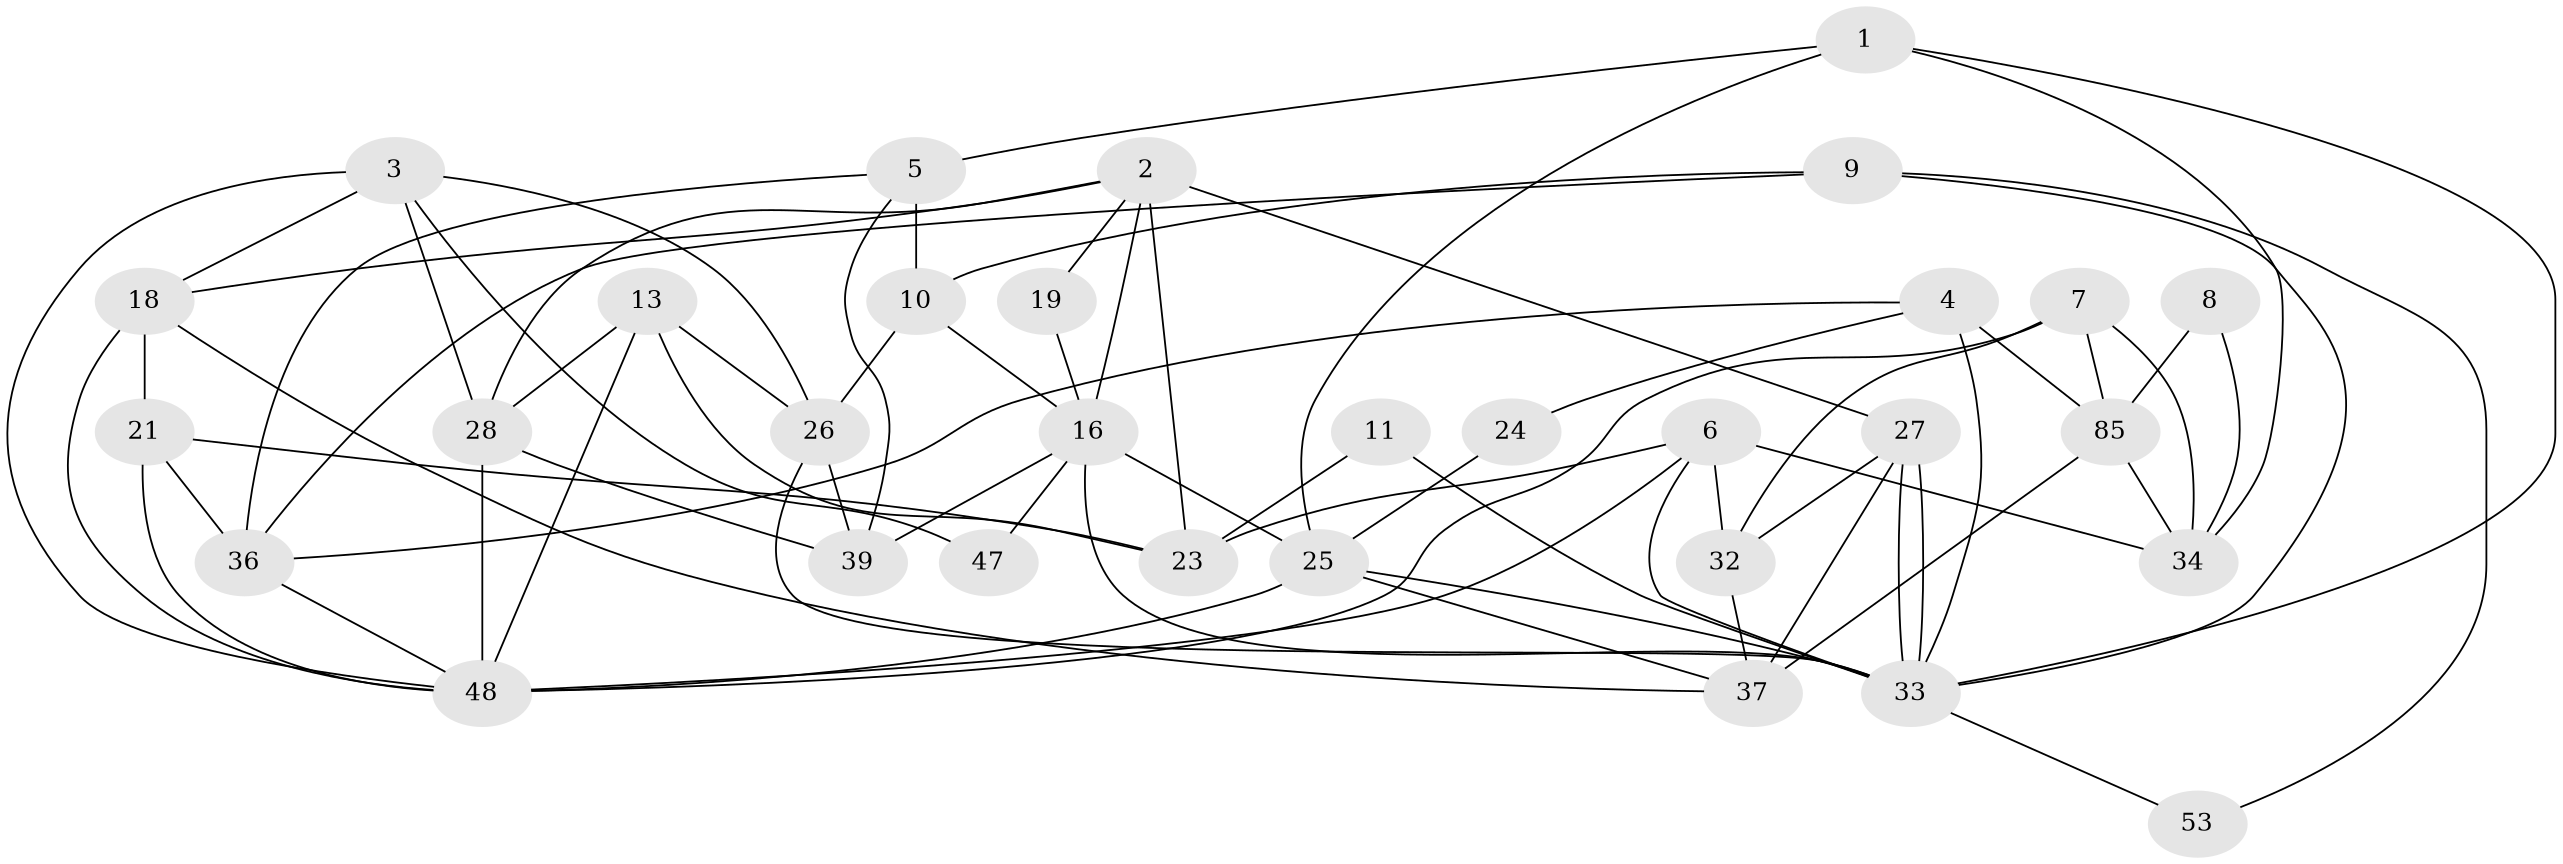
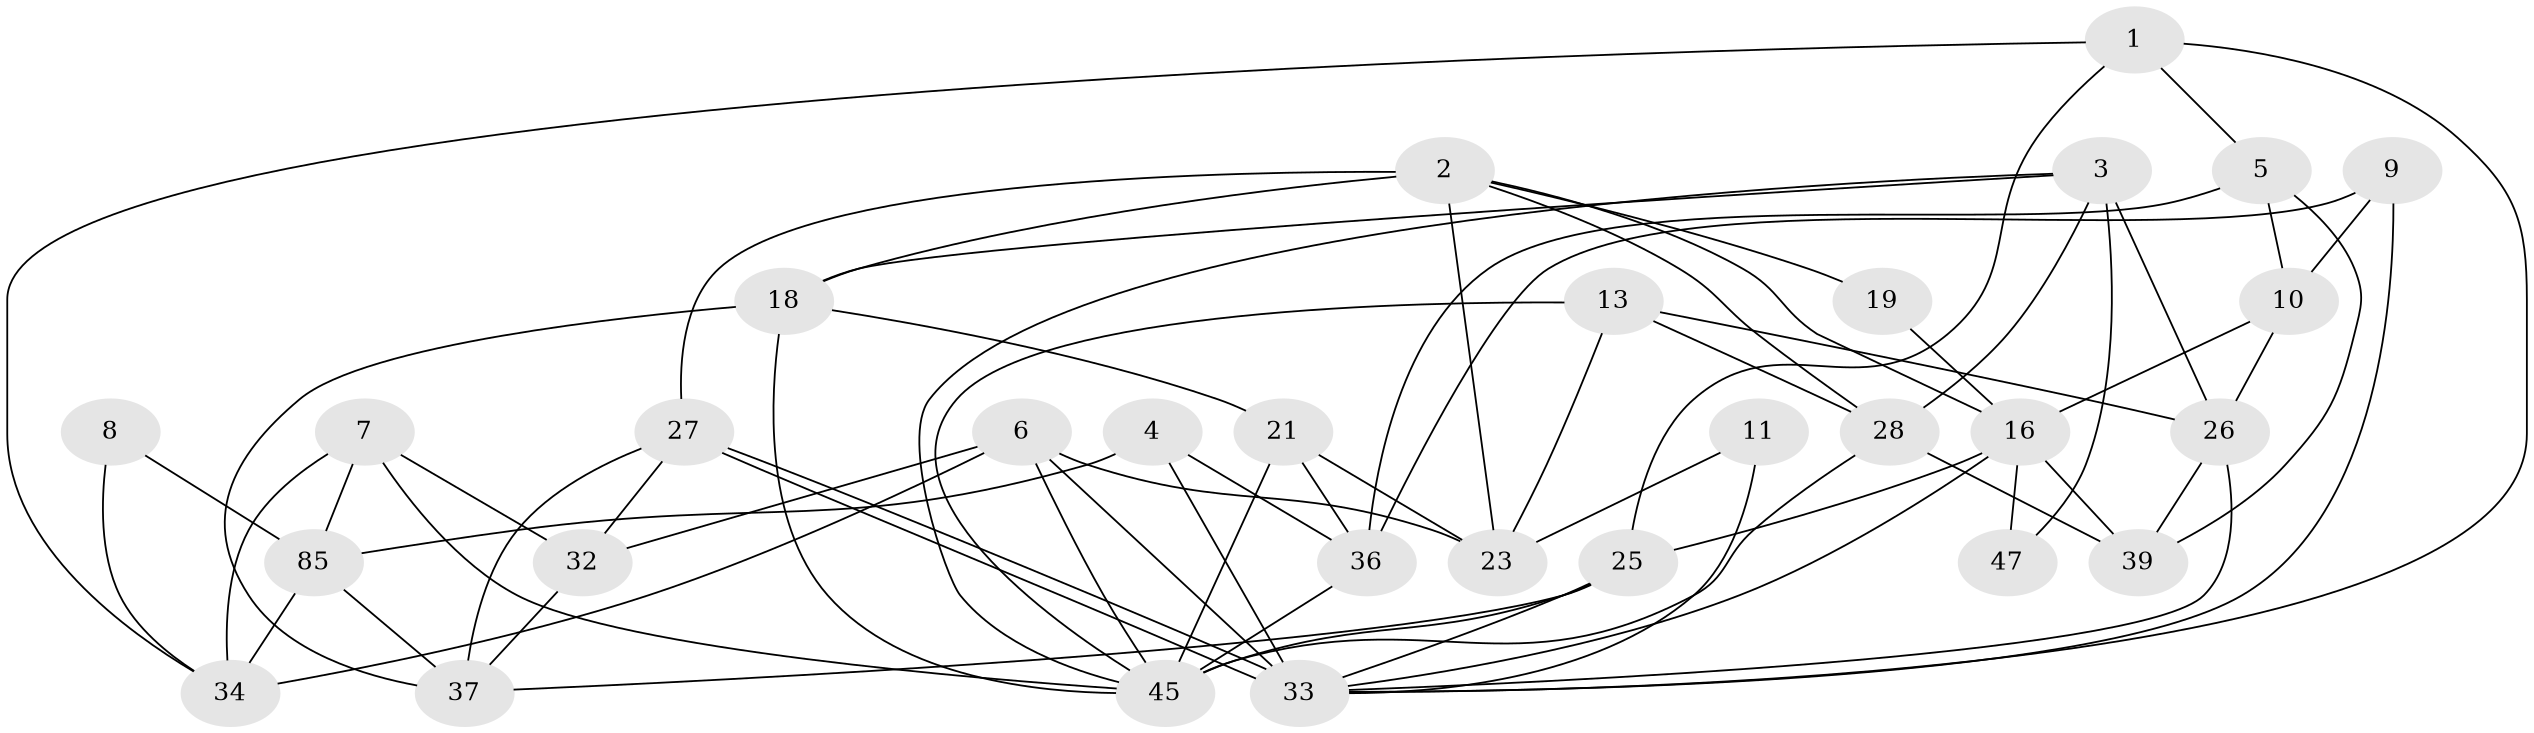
node "24": removed
node "48": label "48" -> "45"
node "53": removed
